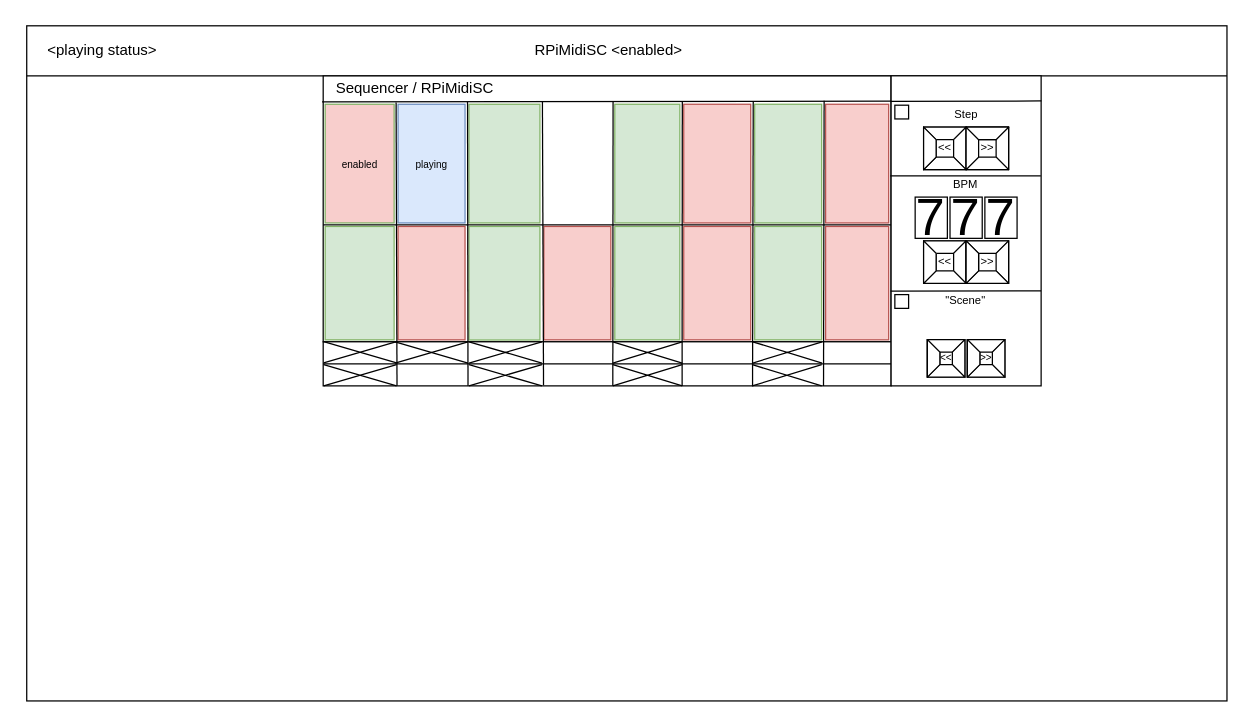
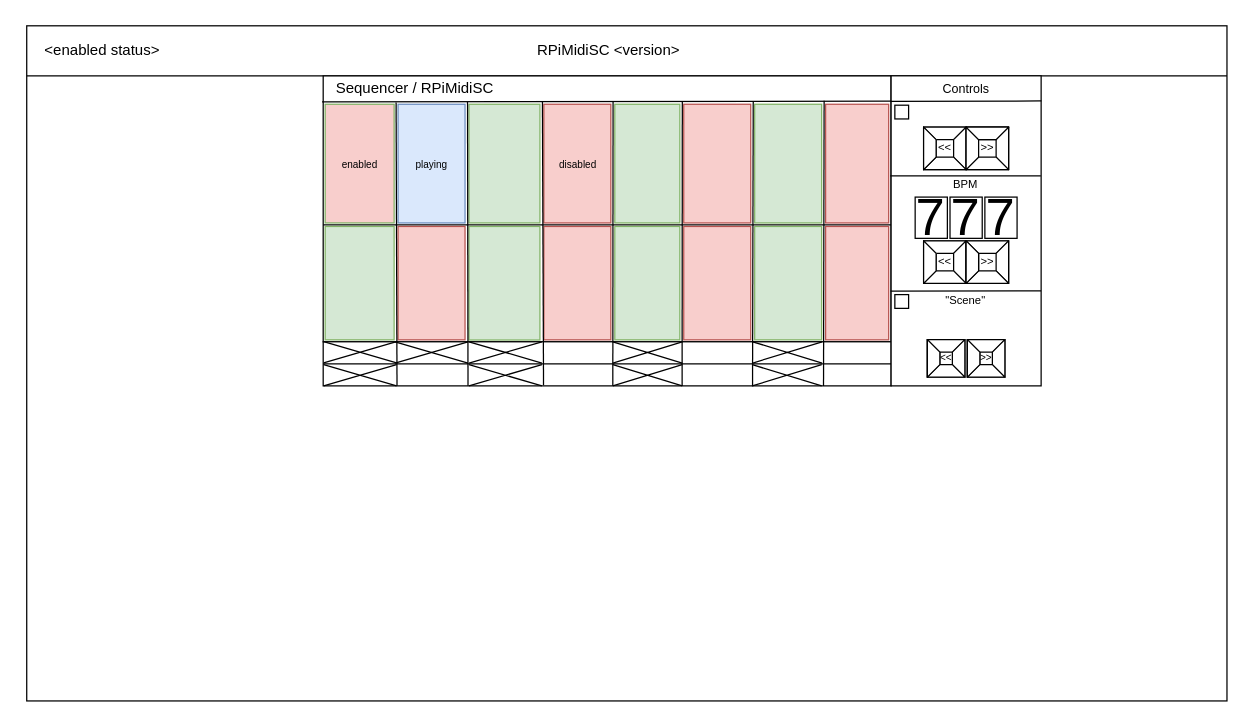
node "<playing status>": label "<playing status>" -> "<enabled status>"
node "RPiMidiSC <enabled>": label "RPiMidiSC <enabled>" -> "RPiMidiSC <version>"
node "Controls": added
node "Step": removed
node "disabled": added
